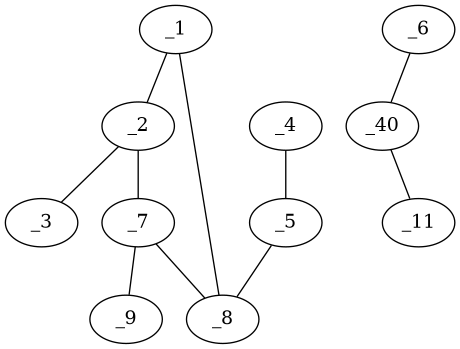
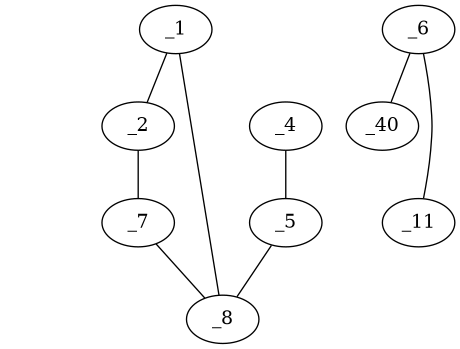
edge "_40" -- "_11": now "_6" -- "_11"
node "_3": removed
node "_9": removed
